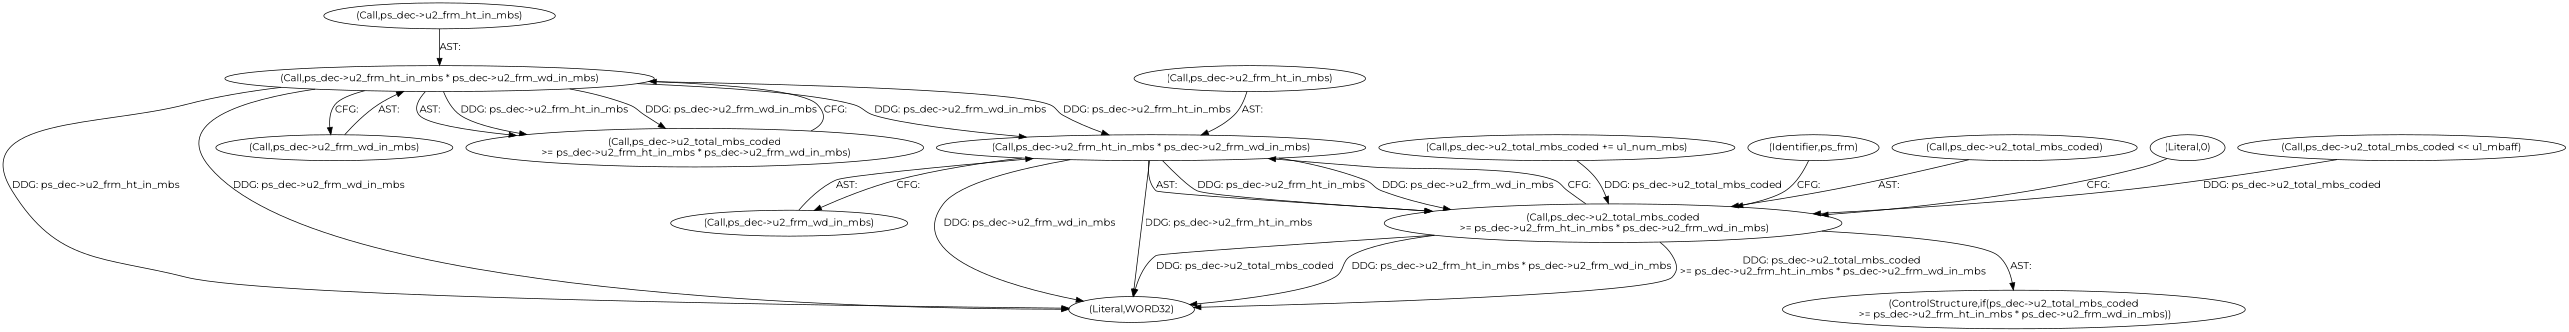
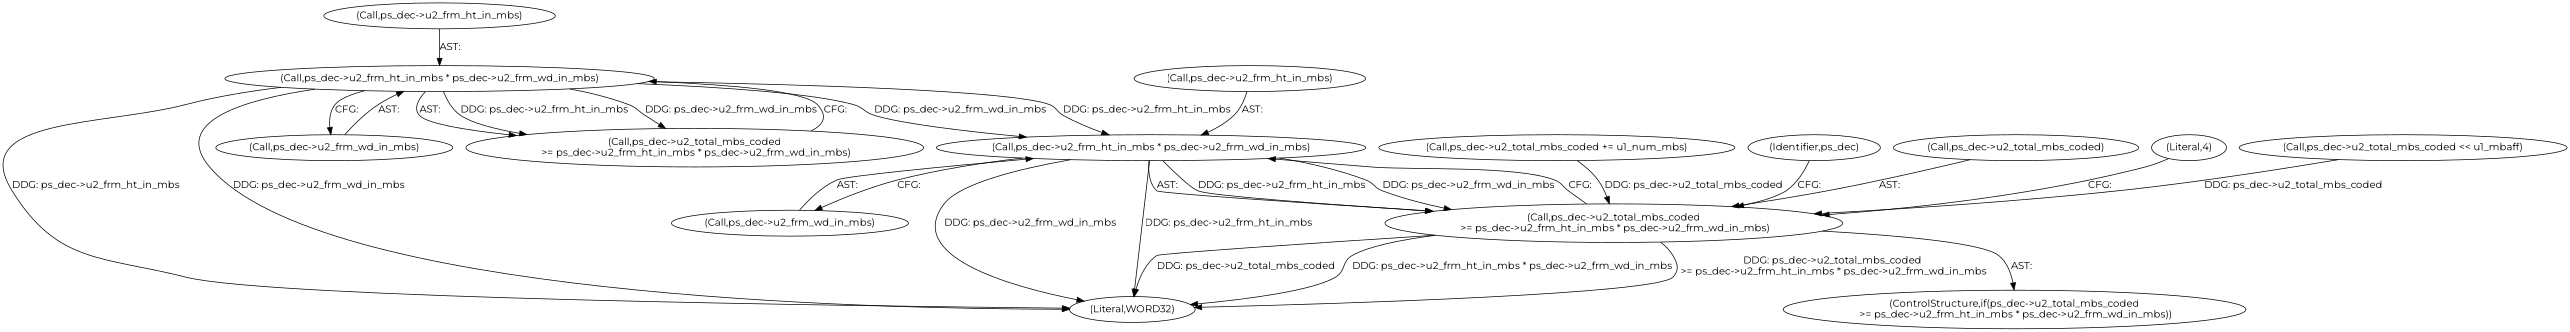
node "(Identifier,ps_frm)": label "(Identifier,ps_frm)" -> "(Identifier,ps_dec)"
node "(Literal,0)": label "(Literal,0)" -> "(Literal,4)"
